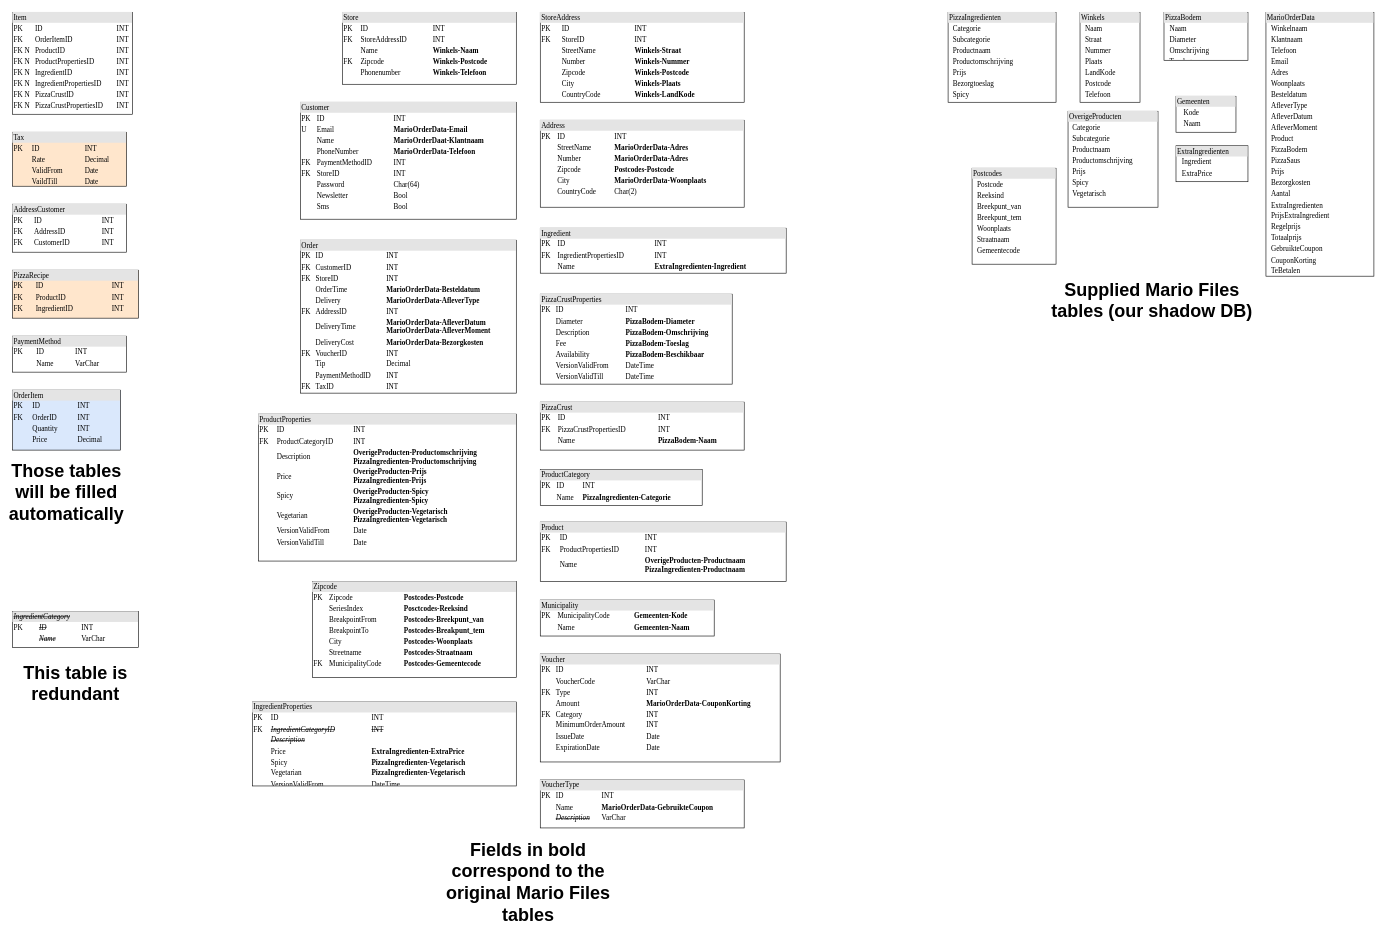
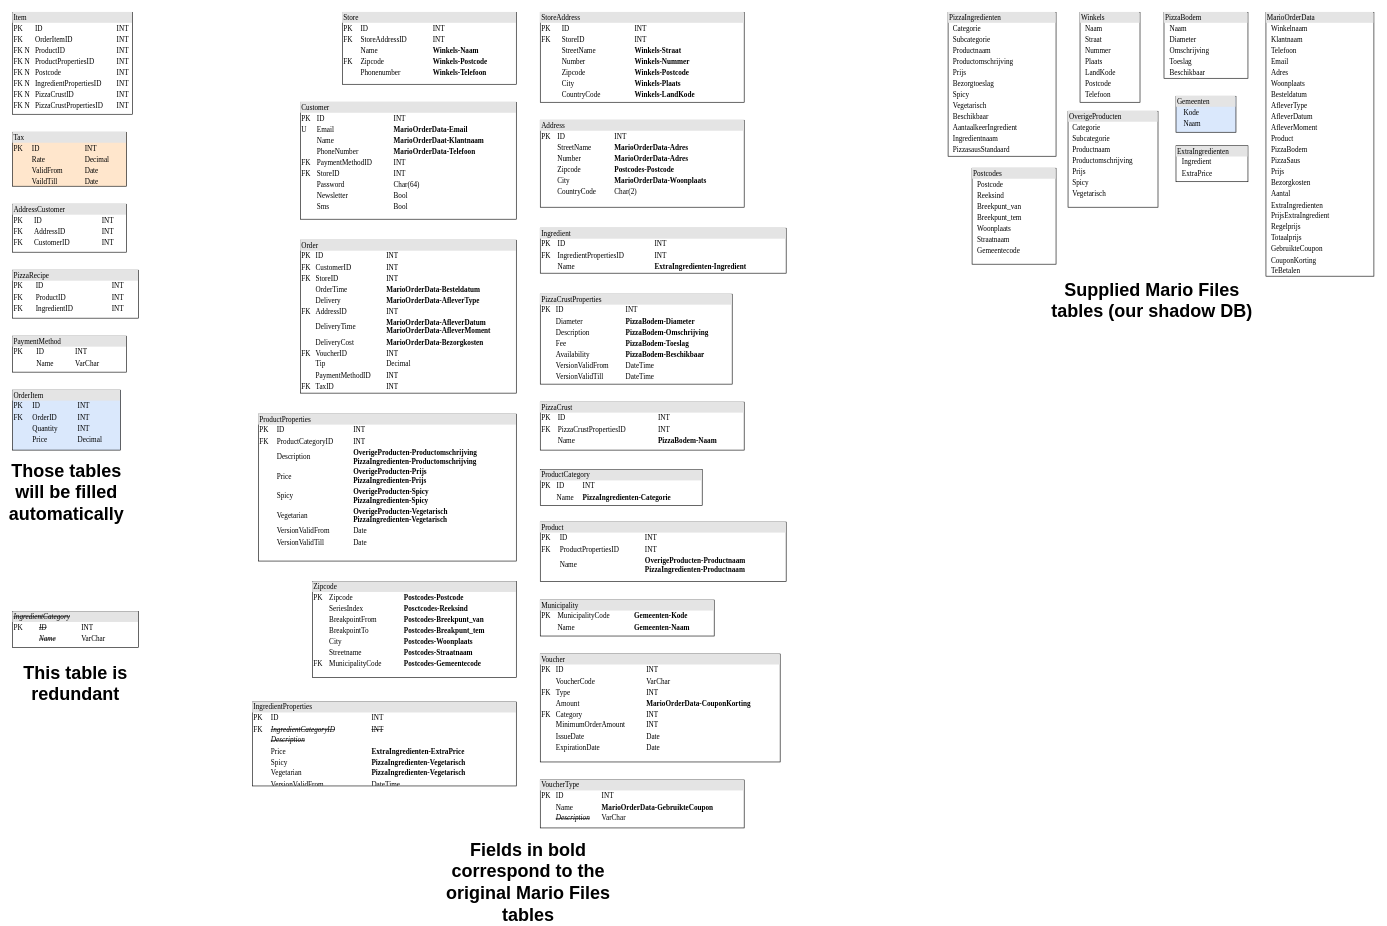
node "PizzaBodem Naam Diameter Omschrijving Toeslag Beschikbaar": size 84x48 -> 84x66
node "Item PK ID INT FK OrderItemID INT FK N ProductID INT FK N ProductPropertiesID INT FK N IngredientID INT FK N IngredientPropertiesID INT FK N PizzaCrustID INT FK N PizzaCrustPropertiesID INT": label "Item PK ID INT FK OrderItemID INT FK N ProductID INT FK N ProductPropertiesID INT FK N IngredientID INT FK N IngredientPropertiesID INT FK N PizzaCrustID INT FK N PizzaCrustPropertiesID INT" -> "Item PK ID INT FK OrderItemID INT FK N ProductID INT FK N ProductPropertiesID INT FK N Postcode INT FK N IngredientPropertiesID INT FK N PizzaCrustID INT FK N PizzaCrustPropertiesID INT"
node "PizzaIngredienten Categorie Subcategorie Productnaam Productomschrijving Prijs Bezorgtoeslag Spicy Vegetarisch Beschikbaar AantaalkeerIngredient Ingredientnaam PizzasausStandaard": size 108x90 -> 108x144
node "Gemeenten Kode Naam": fillcolor #ffffff -> #dae8fc
node "PizzaRecipe PK ID INT FK ProductID INT FK IngredientID INT": fillcolor #ffe6cc -> #ffffff
